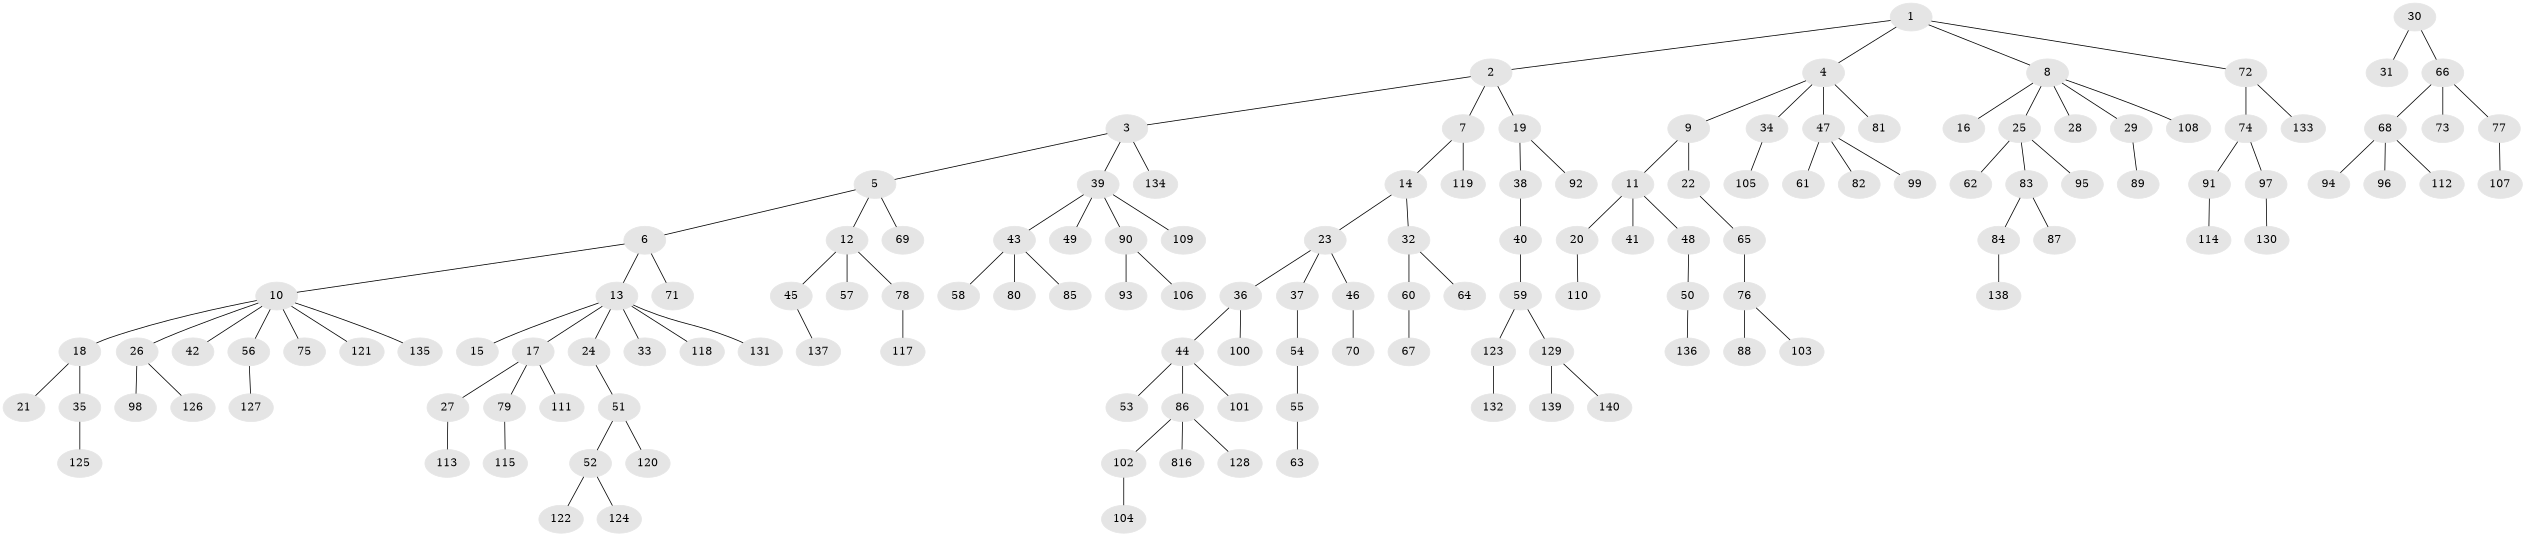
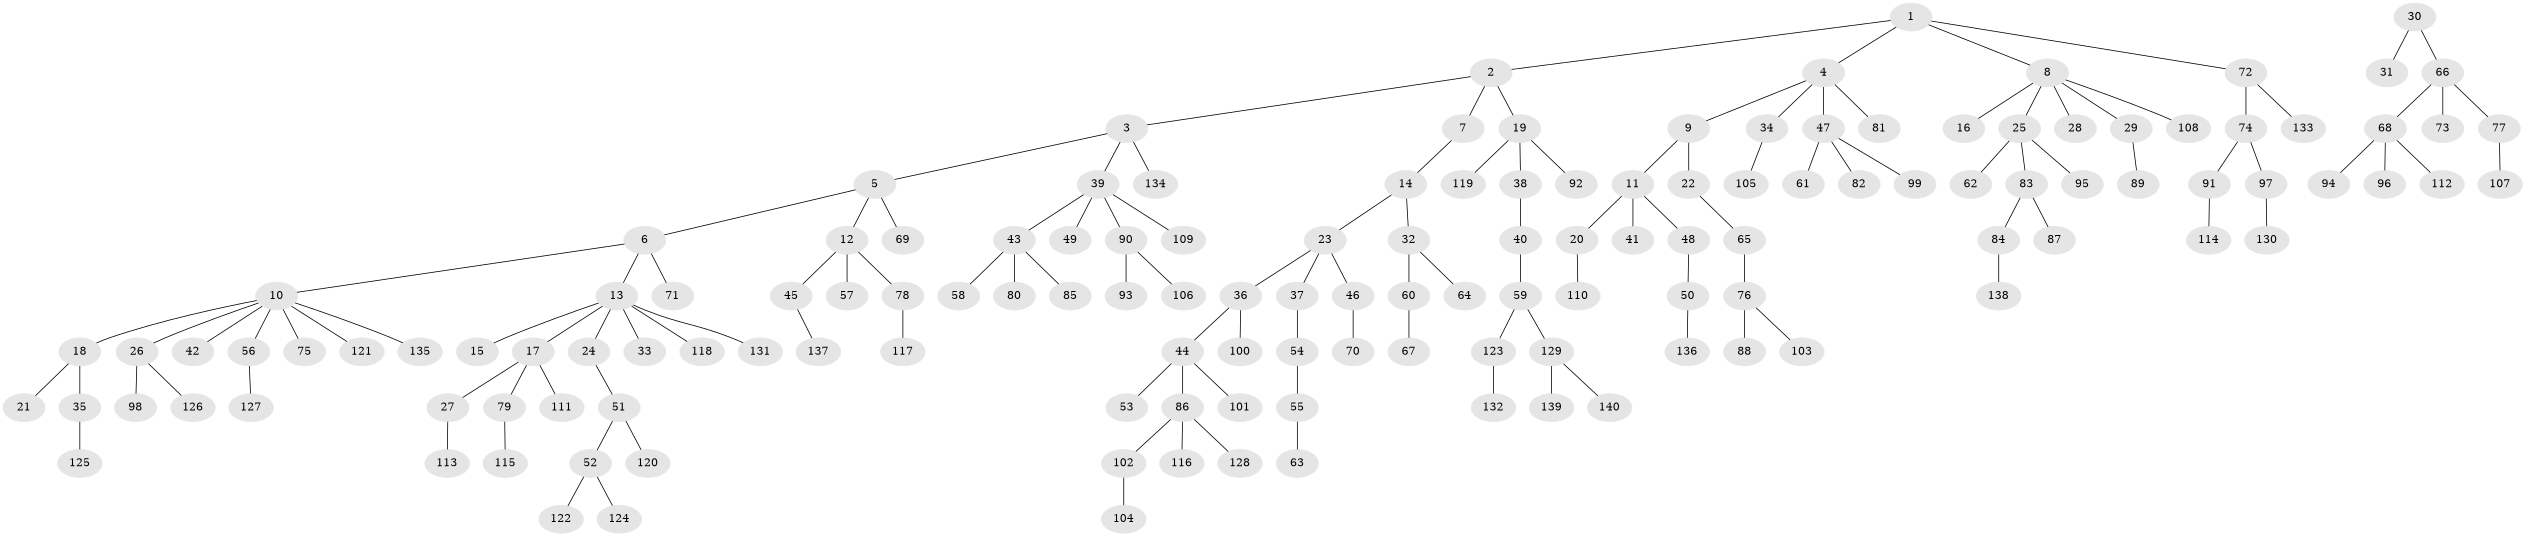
edge "7" -- "119": now "19" -- "119"
node "816": label "816" -> "116"
